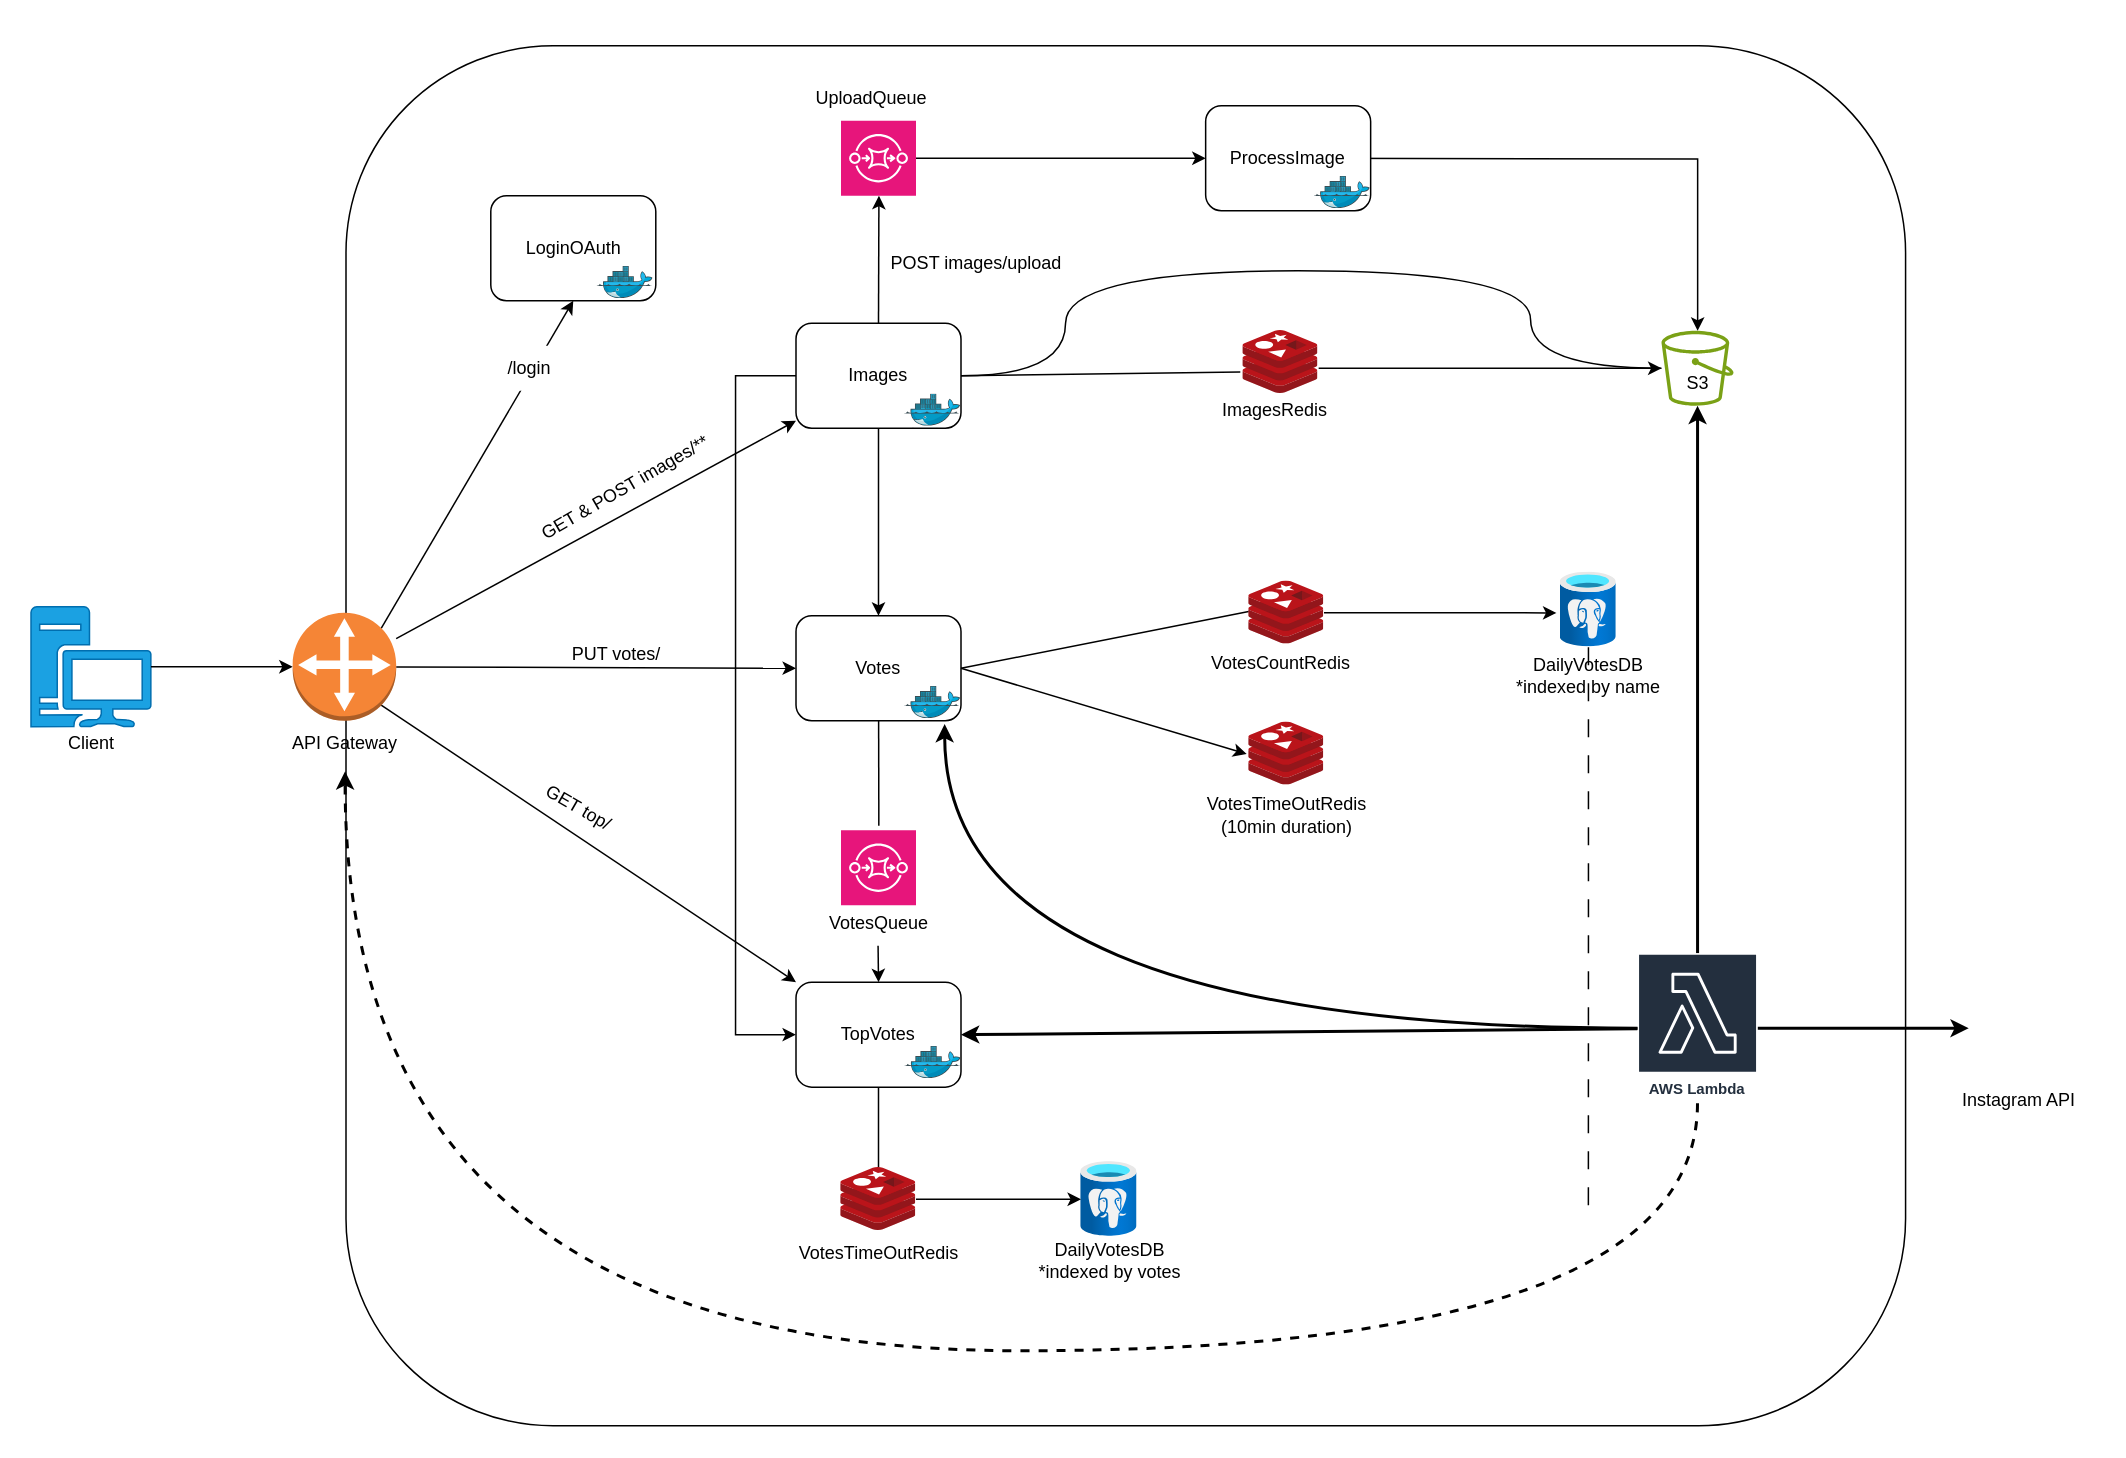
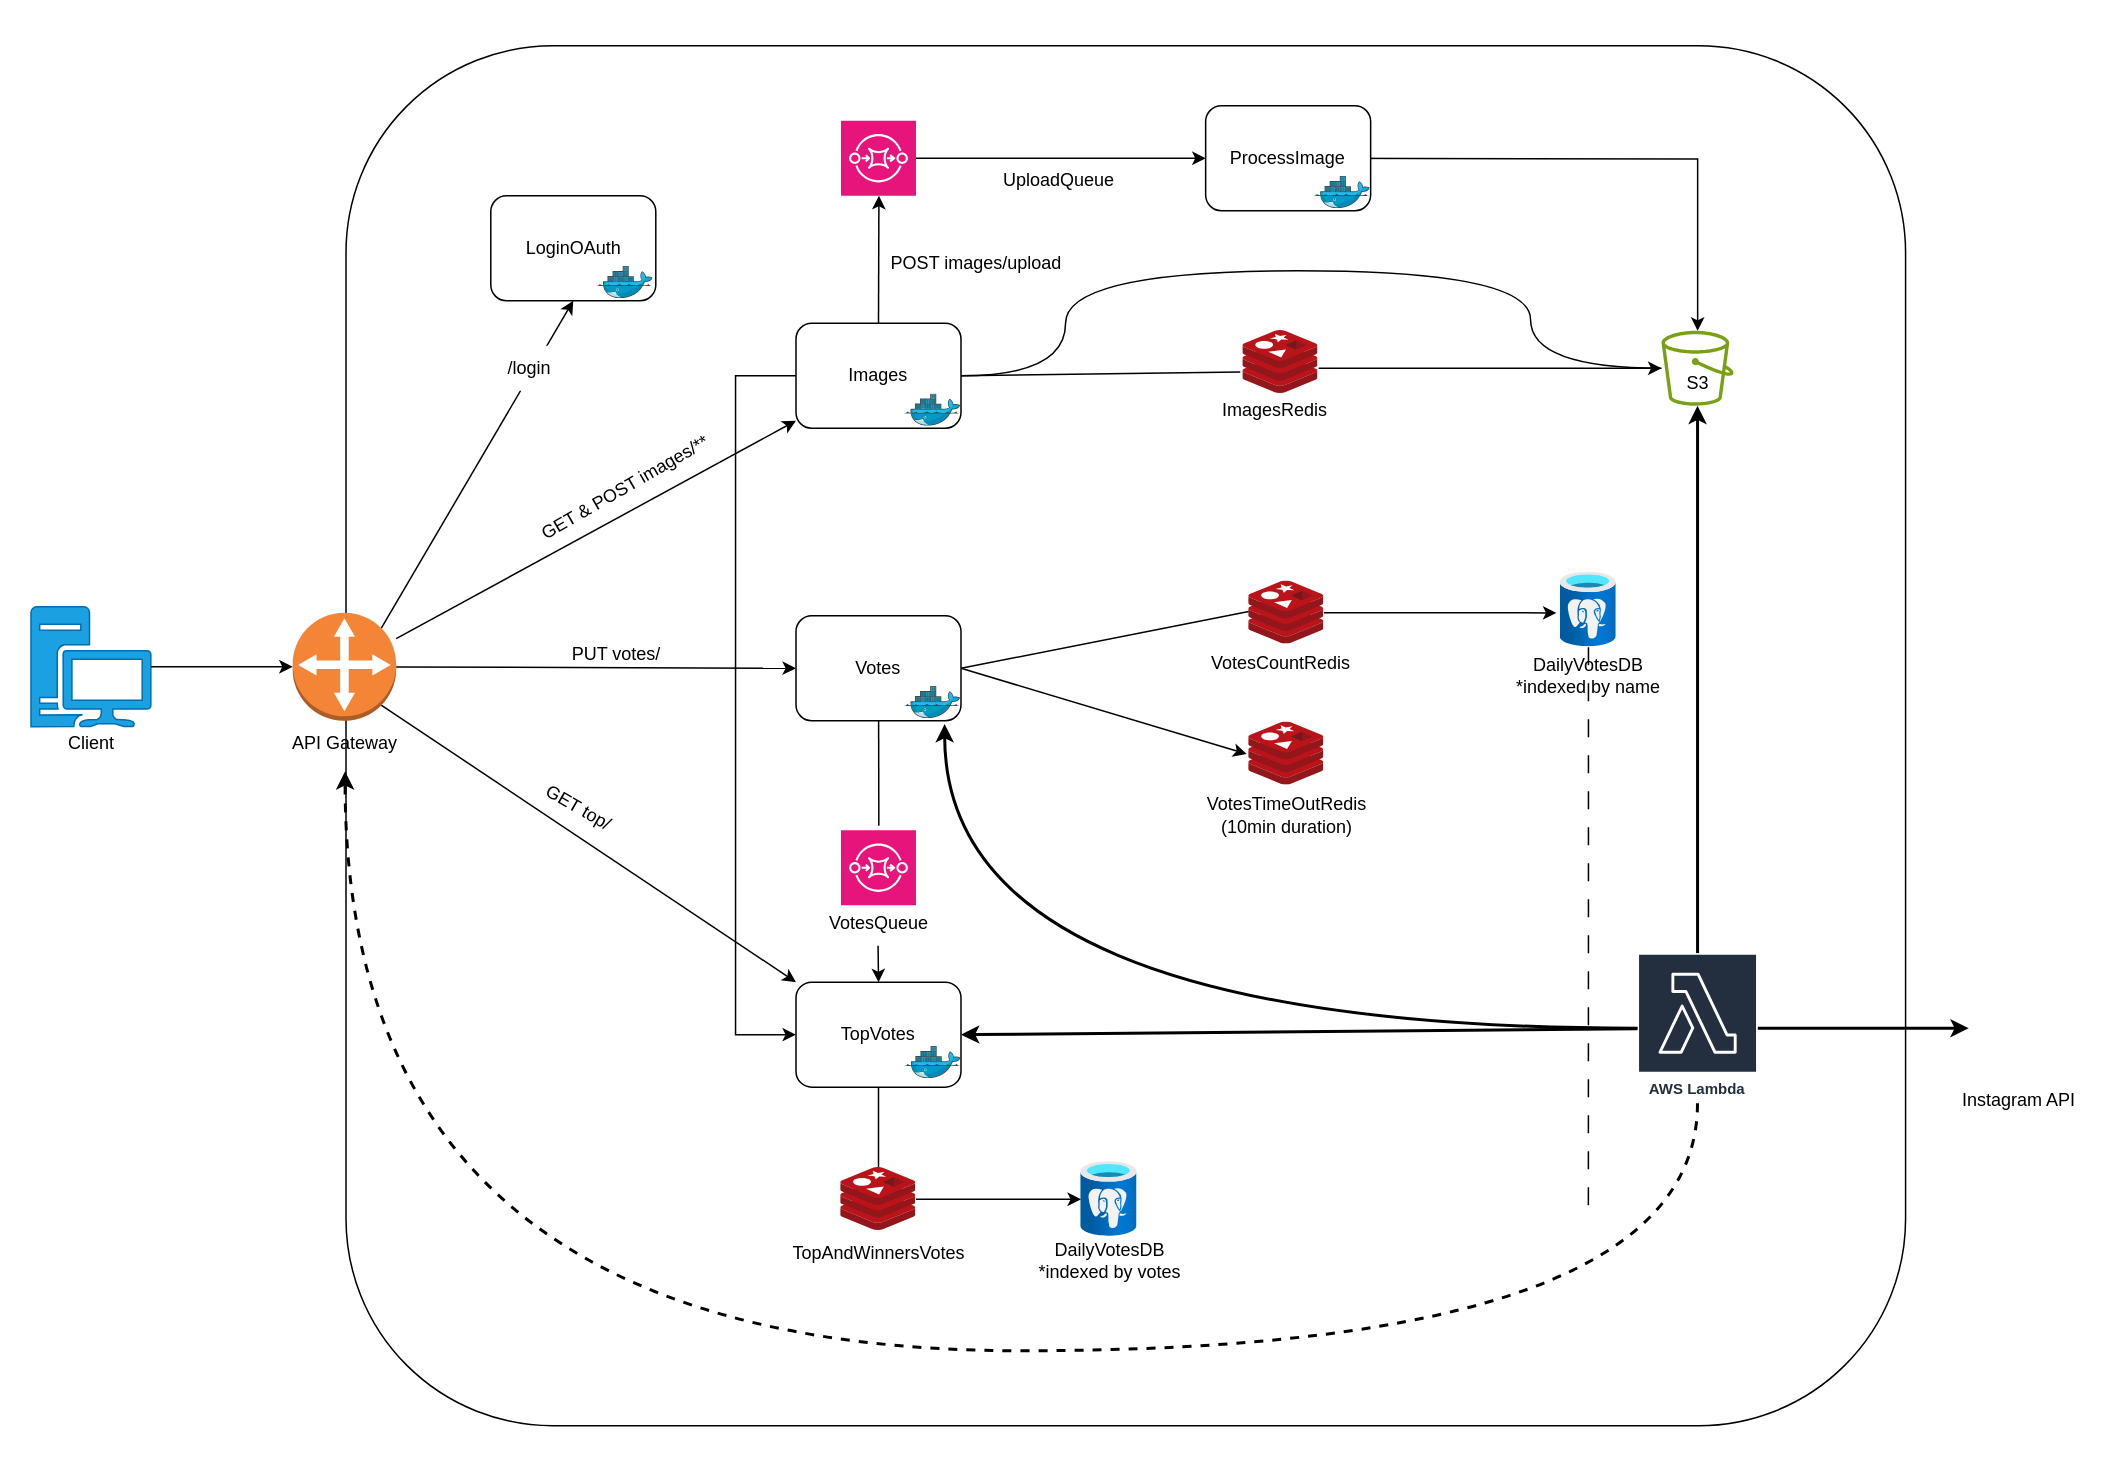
node "UploadQueue": moved (871, 98) -> (1058, 181)
edge "Images" -> "Votes": removed
node "VotesTimeOutRedis": label "VotesTimeOutRedis" -> "TopAndWinnersVotes"
